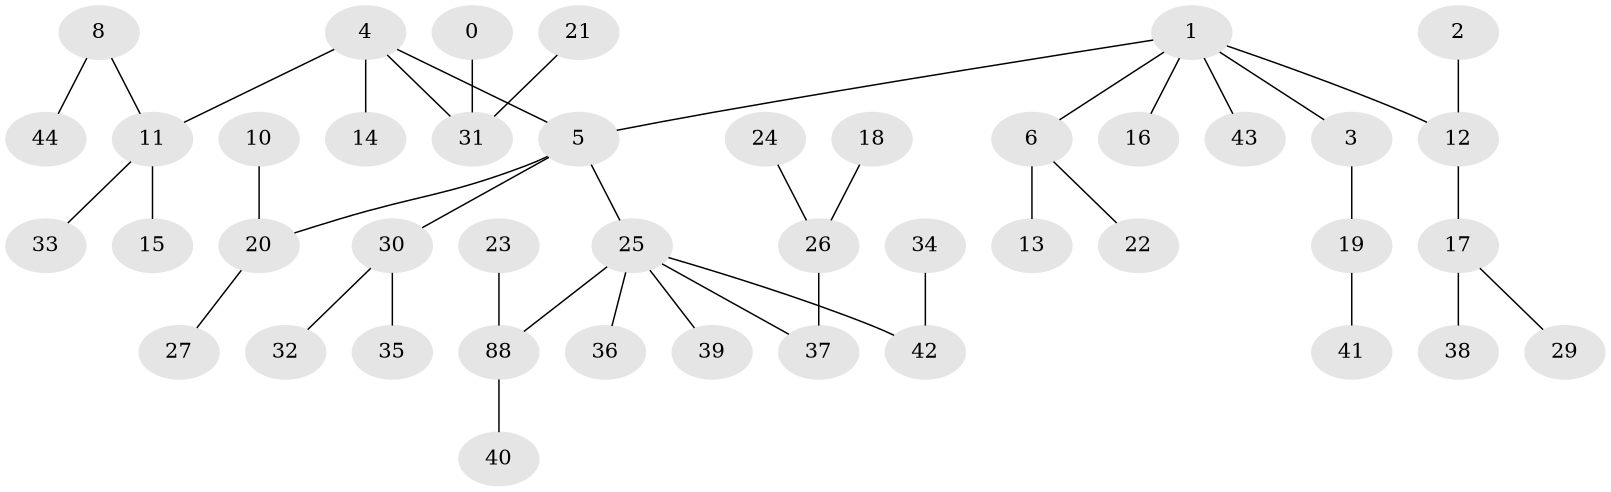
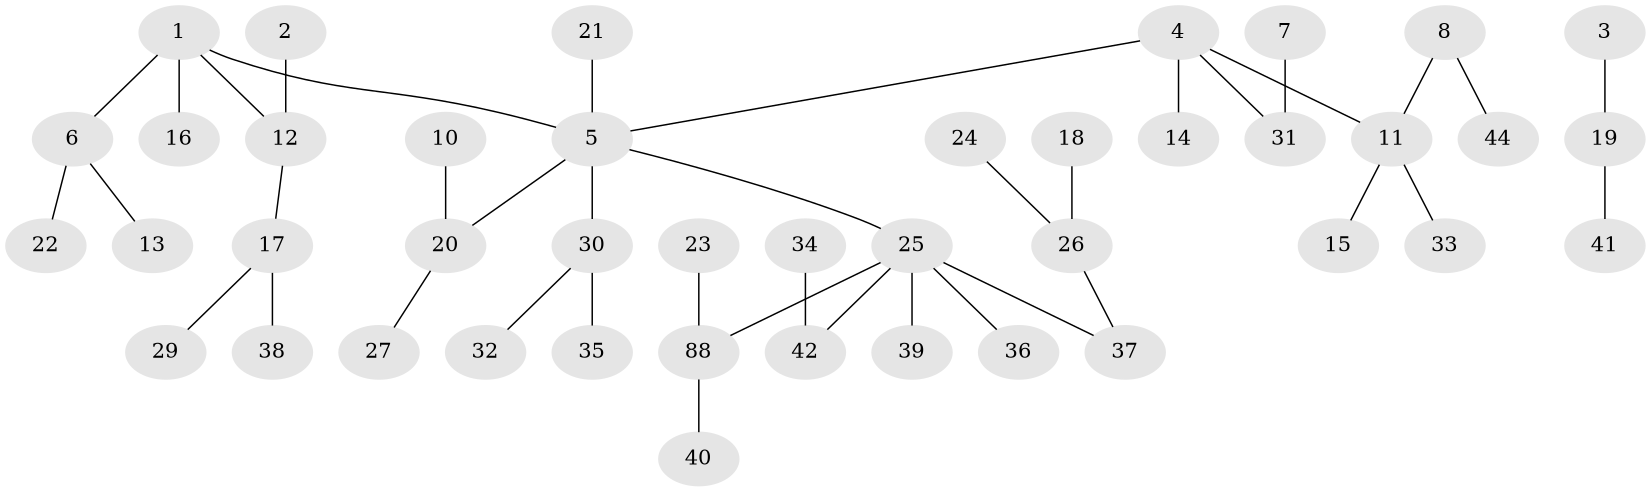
node "0": label "0" -> "7"
edge "21" -- "31": now "21" -- "5"
edge "1" -- "3": removed
node "43": removed
